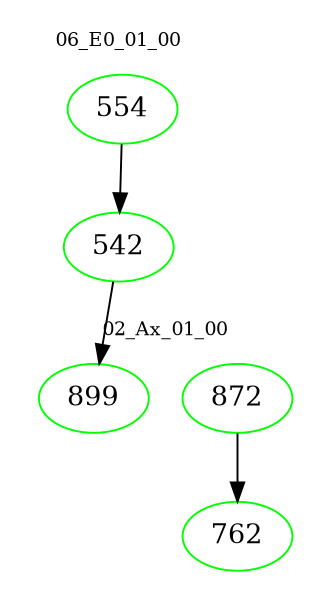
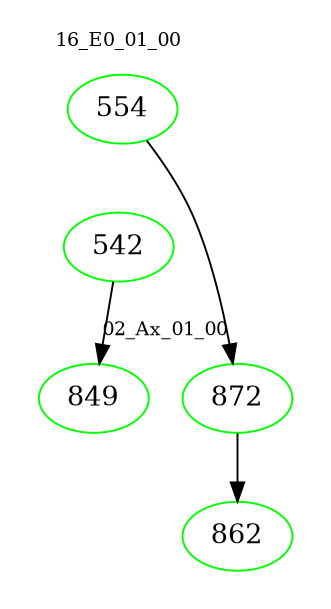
cluster "06_E0_01_00": label "06_E0_01_00" -> "16_E0_01_00"
edge "554" -> "542": now "554" -> "872"
node "899": label "899" -> "849"
node "762": label "762" -> "862"
